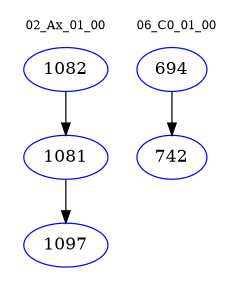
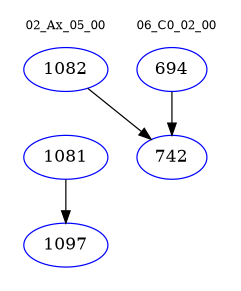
cluster "02_Ax_01_00": label "02_Ax_01_00" -> "02_Ax_05_00"
cluster "06_C0_01_00": label "06_C0_01_00" -> "06_C0_02_00"
edge "1082" -> "1081": now "1082" -> "742"
